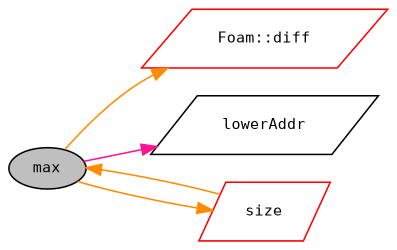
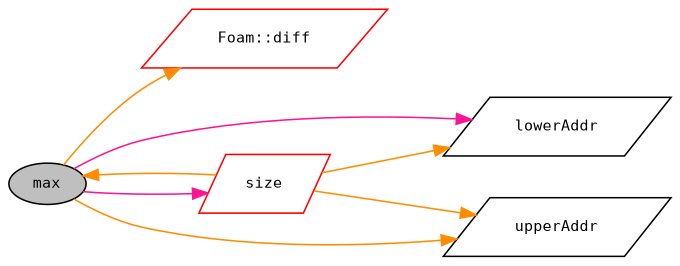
edge "size" -> "lowerAddr": added
edge "max" -> "size": color darkorange -> deeppink
node "upperAddr": added
